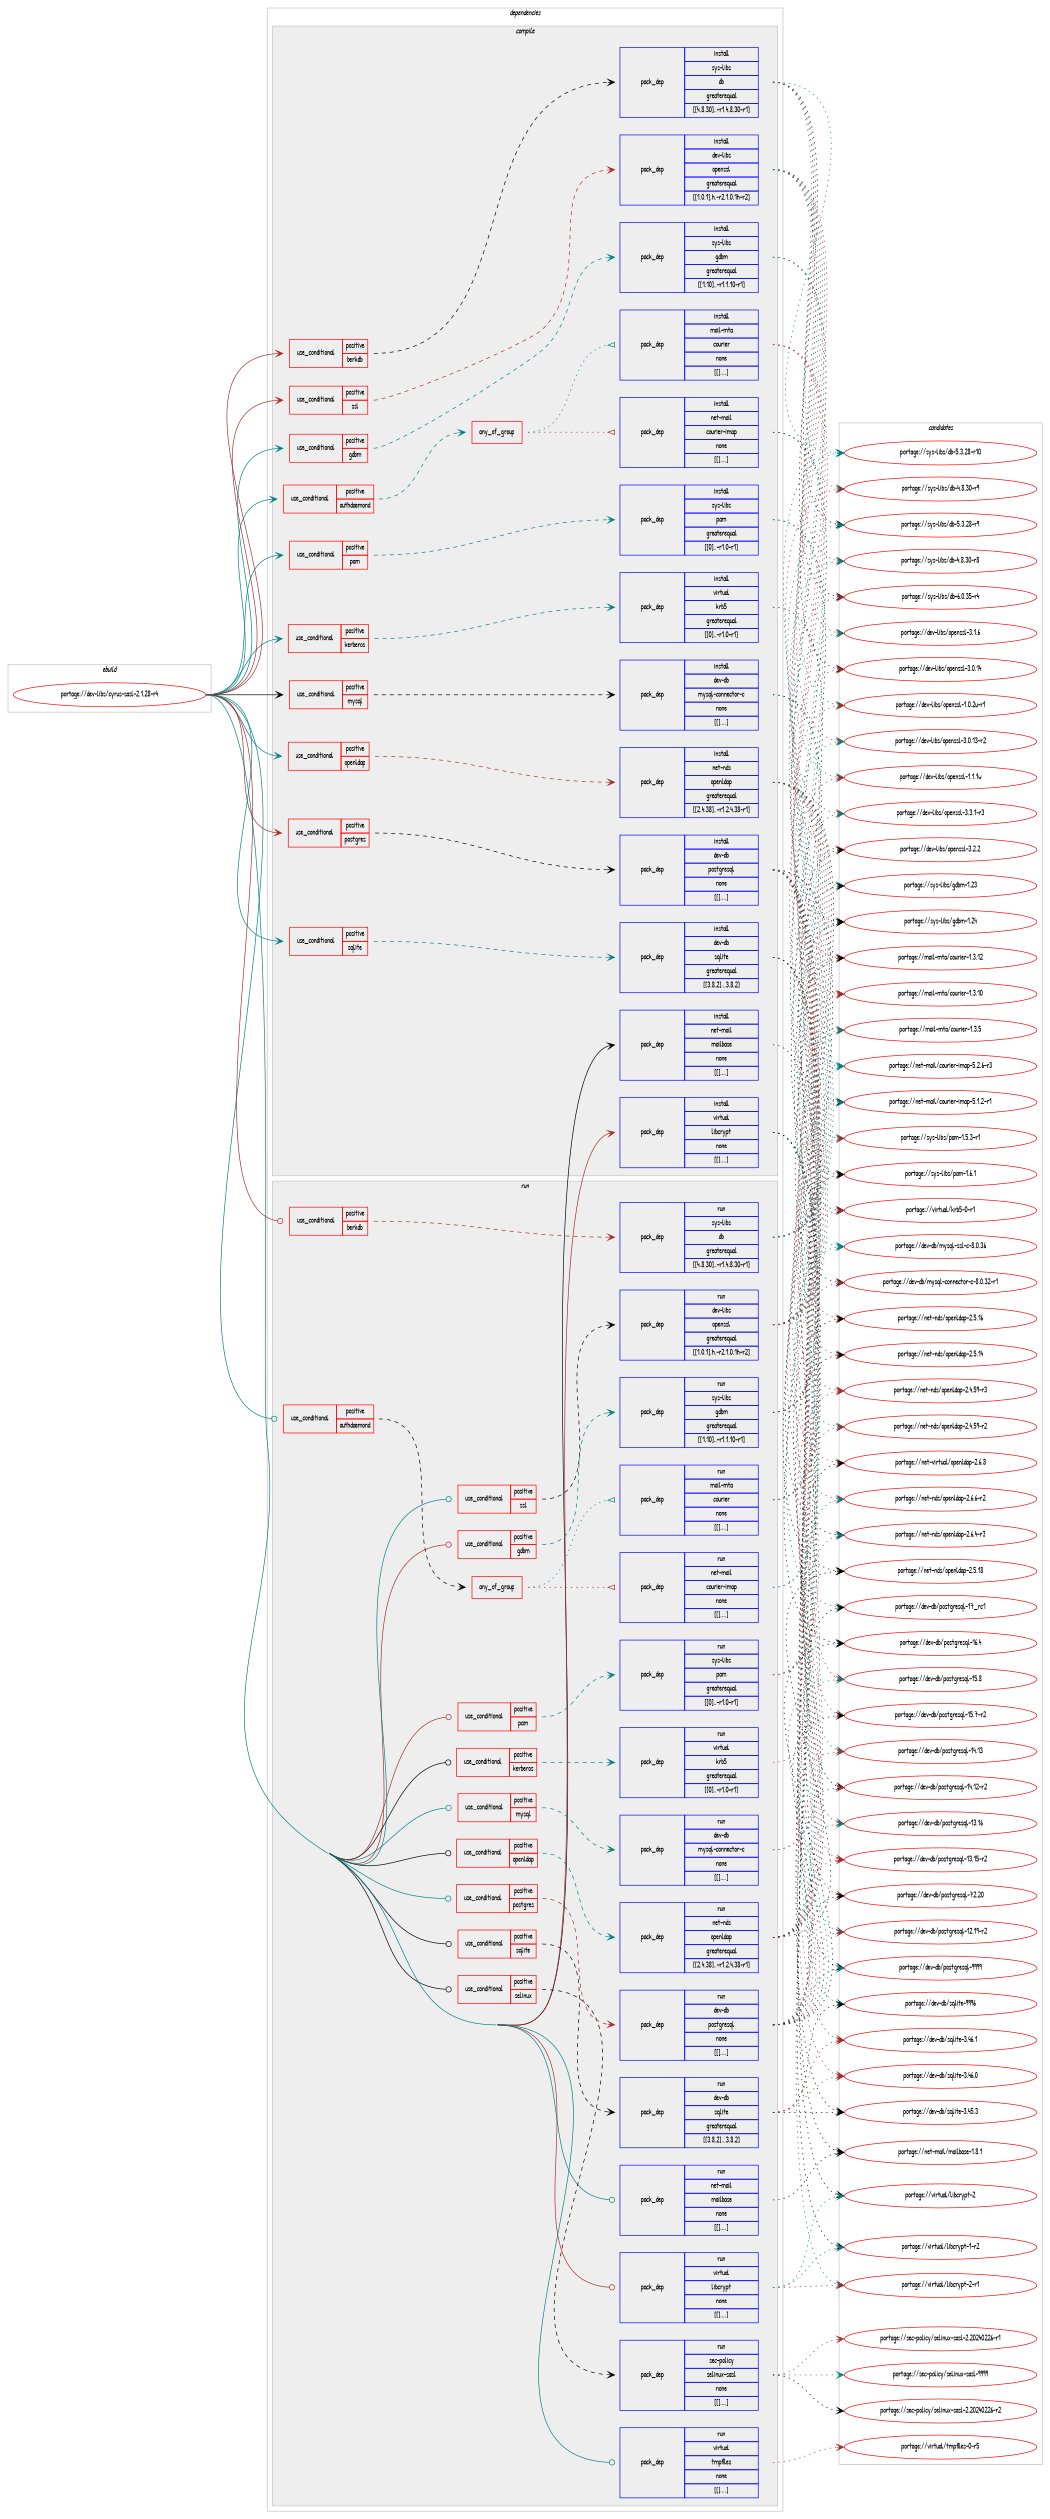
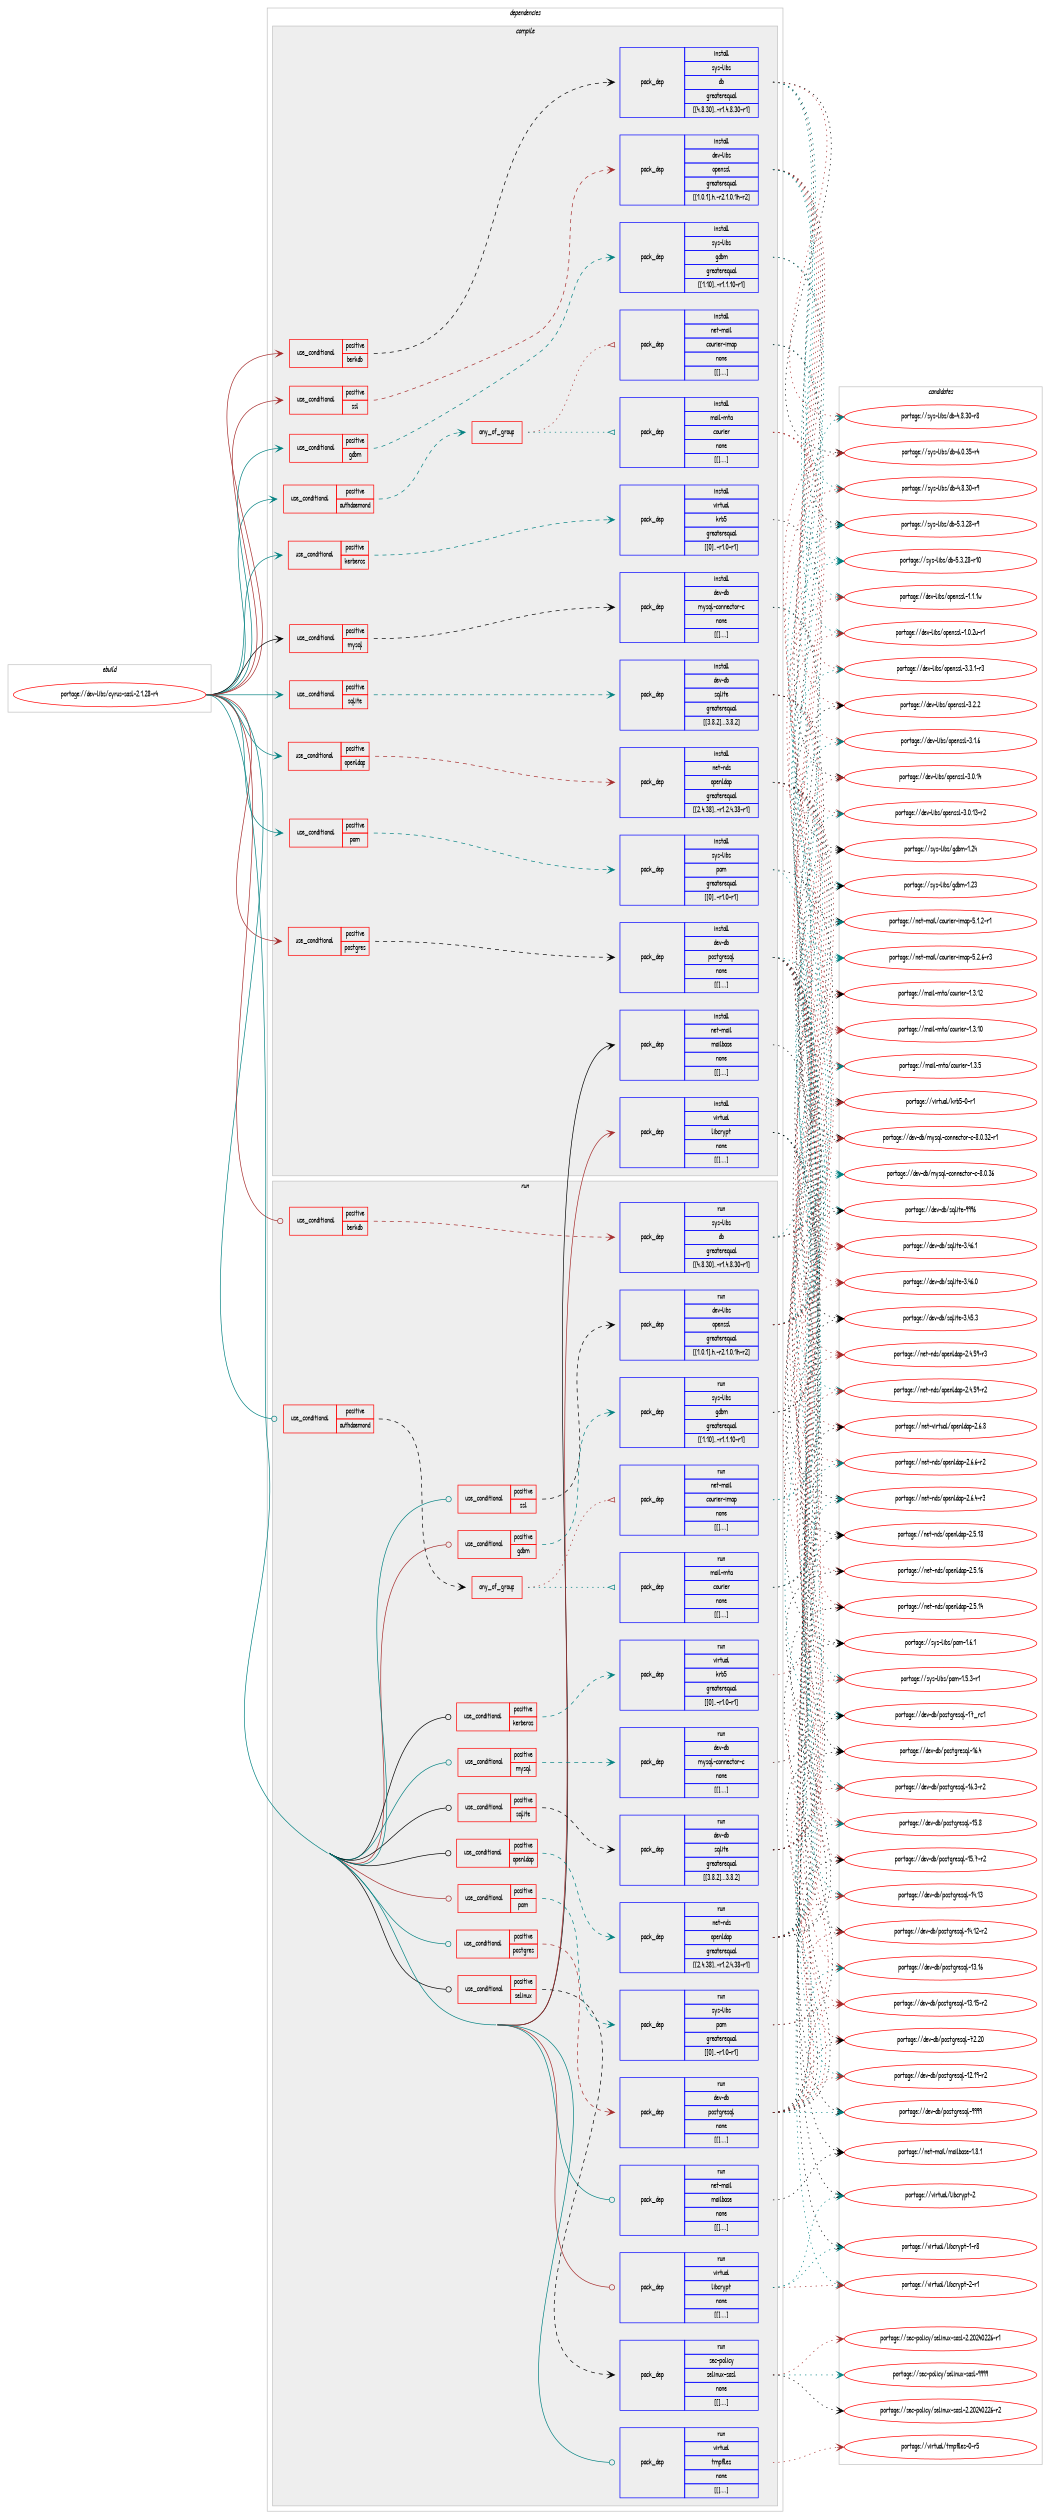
node "portage://dev-db/mysql-ssl-c-8.0.36": label "portage://dev-db/mysql-ssl-c-8.0.36" -> "portage://dev-db/mysql-connector-c-8.0.36"
node "portage://dev-db/postgresql-16.3-r2": added
node "portage://virtual/libcrypt-1-r2": label "portage://virtual/libcrypt-1-r2" -> "portage://virtual/libcrypt-1-r8"
